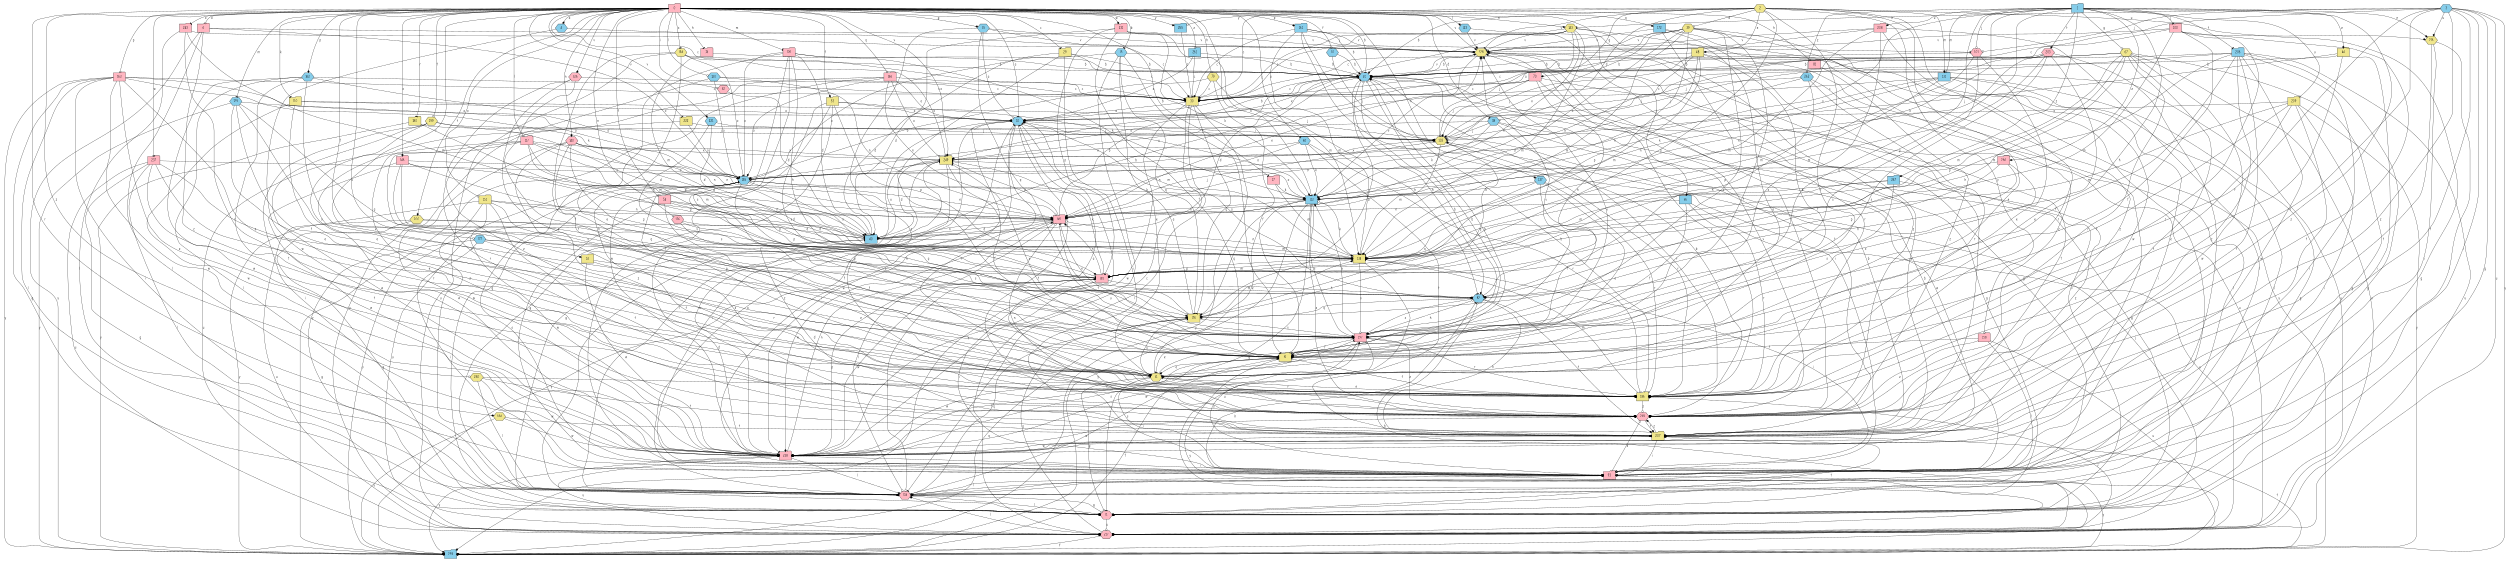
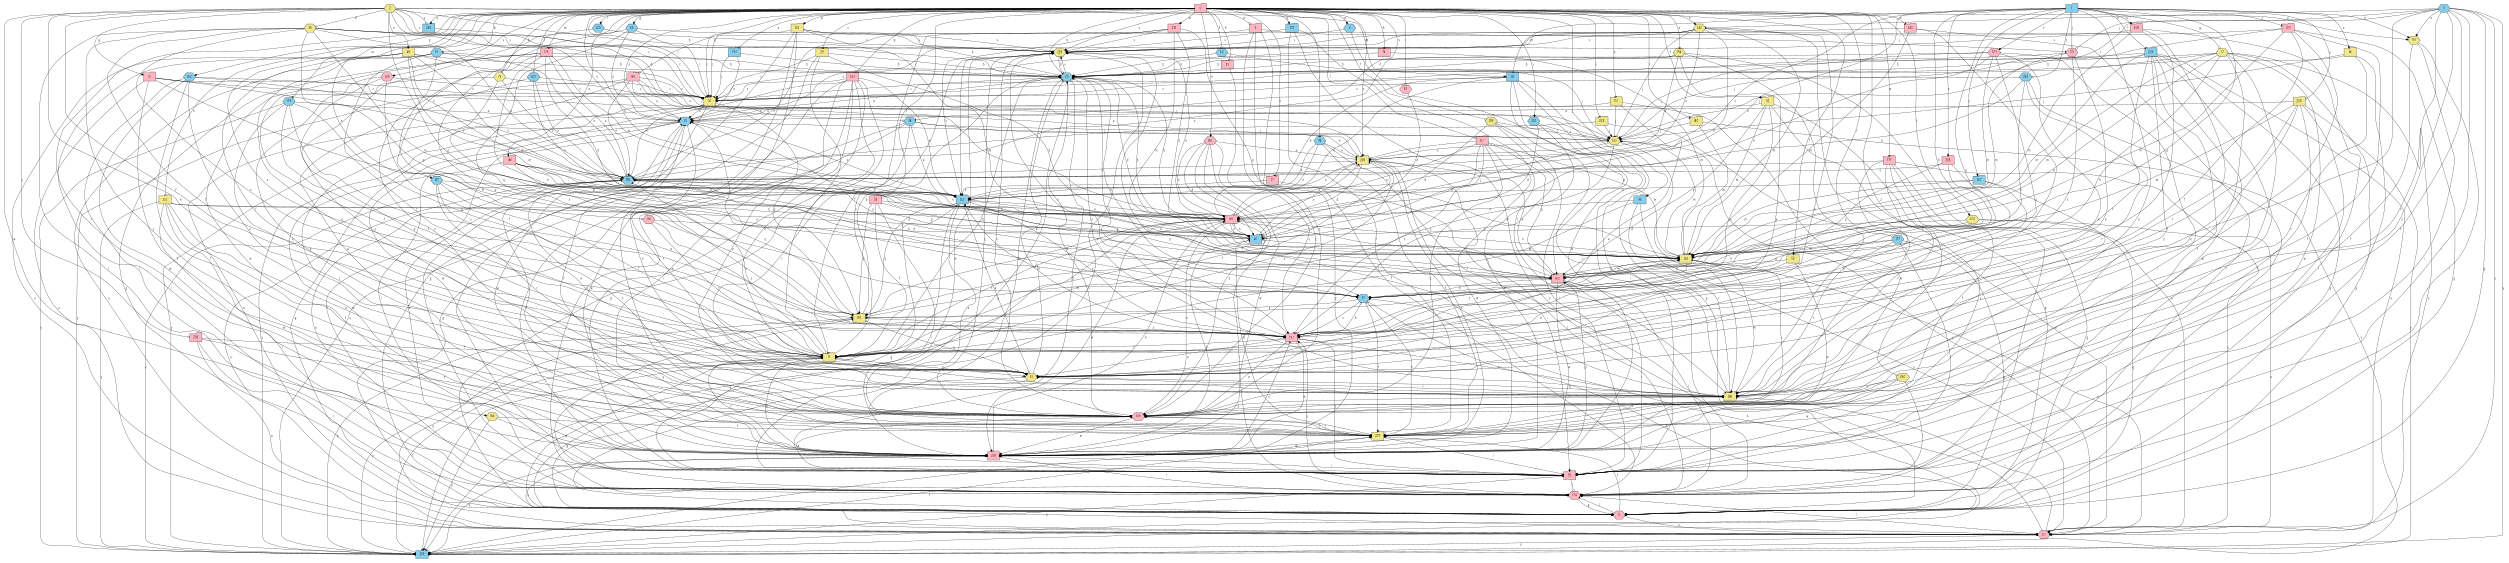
node "161": fillcolor skyblue -> khaki
edge "134" -> "93": now "134" -> "269"
